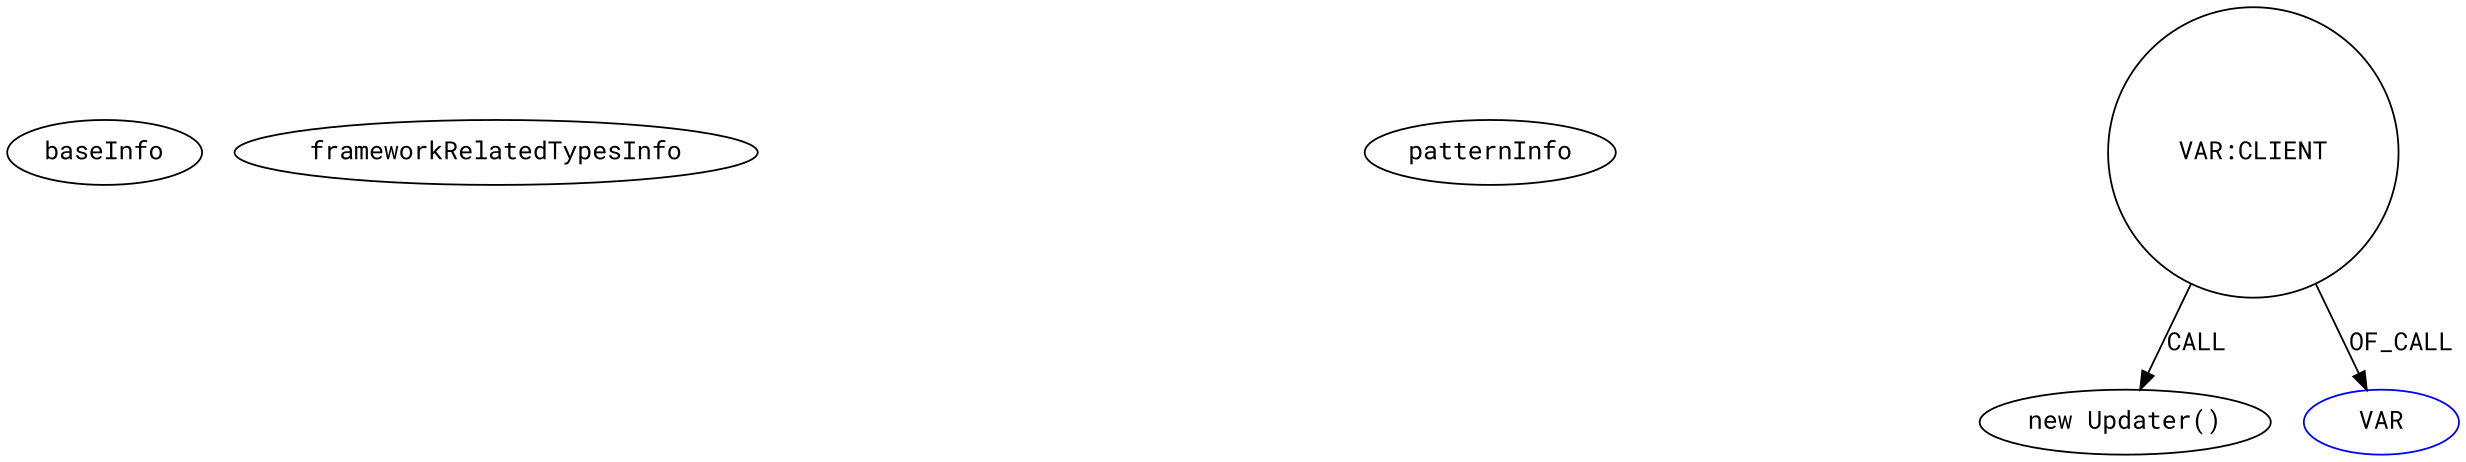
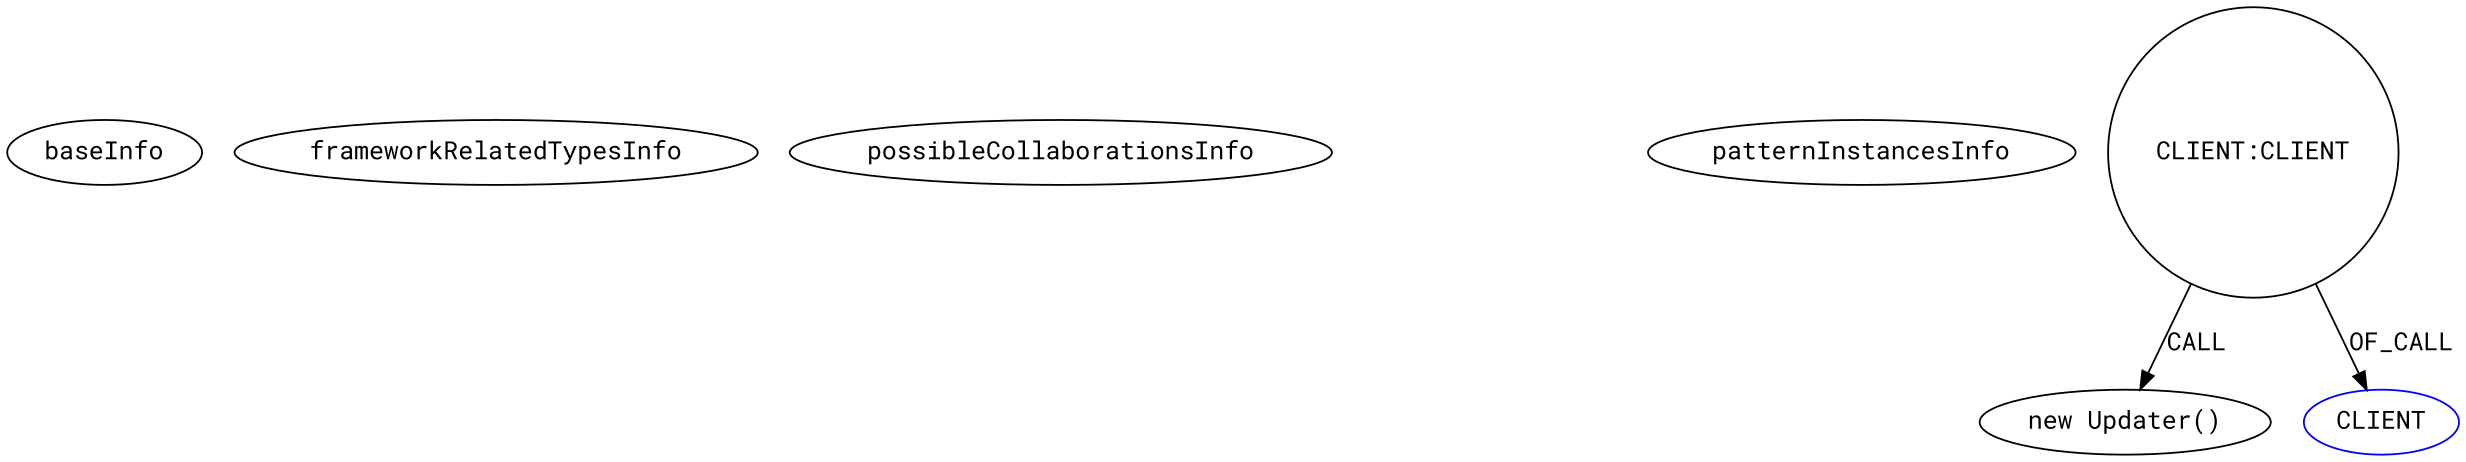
node "possibleCollaborationsInfo": added
node "patternInfo": removed
node "patternInstancesInfo": added
node "VAR:CLIENT": label "VAR:CLIENT" -> "CLIENT:CLIENT"
node "VAR": label "VAR" -> "CLIENT"
